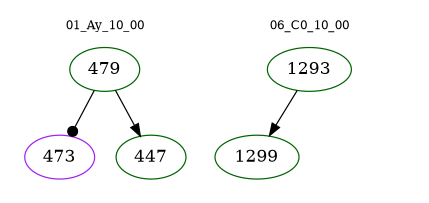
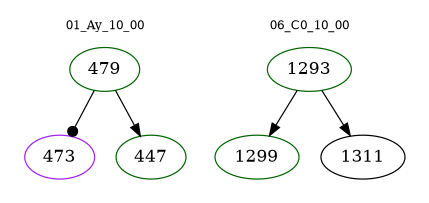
node "1311": added
